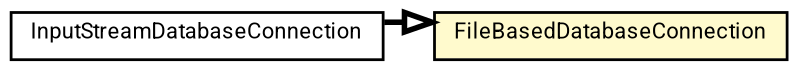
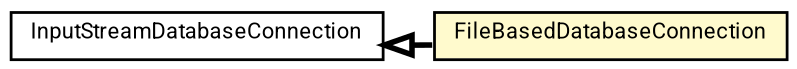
edge "InputStreamDatabaseConnection" -> "FileBasedDatabaseConnection": reversed
